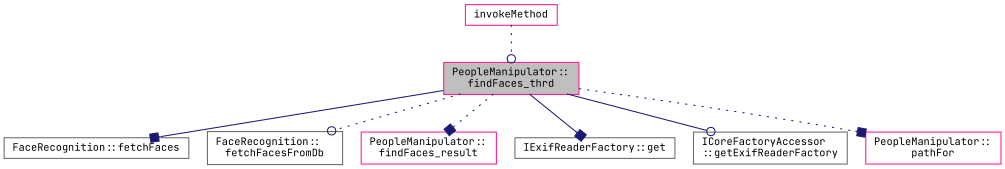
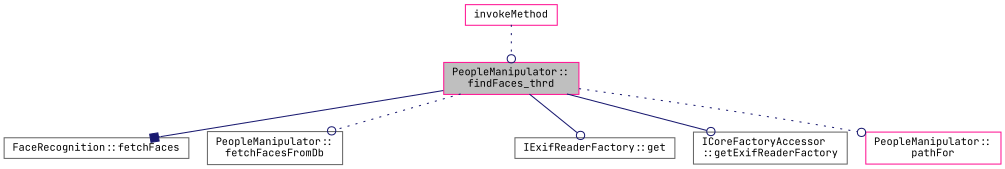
edge "PeopleManipulator:: findFaces_thrd" -> "PeopleManipulator:: pathFor": arrowhead box -> odot
edge "PeopleManipulator:: findFaces_thrd" -> "IExifReaderFactory::get": arrowhead box -> odot
node "FaceRecognition:: fetchFacesFromDb": label "FaceRecognition:: fetchFacesFromDb" -> "PeopleManipulator:: fetchFacesFromDb"
node "PeopleManipulator:: findFaces_result": removed
